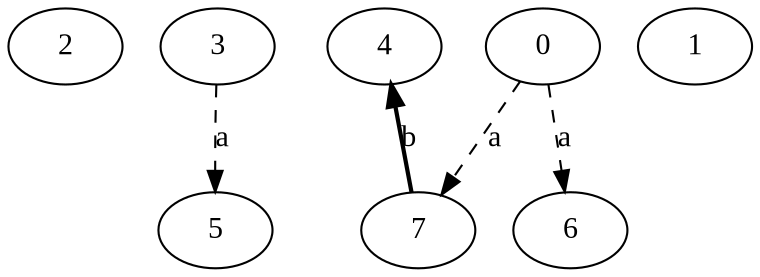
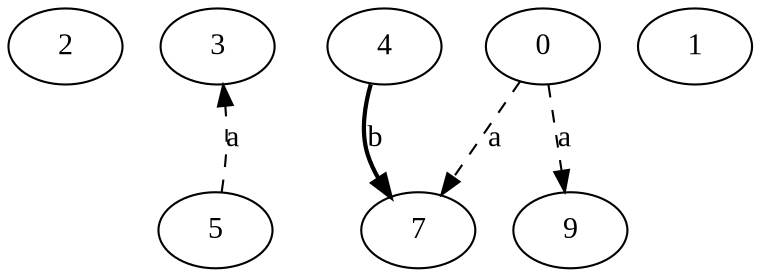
edge "3" -> "5": reversed
edge "7" -> "4": reversed
node "6": label "6" -> "9"
